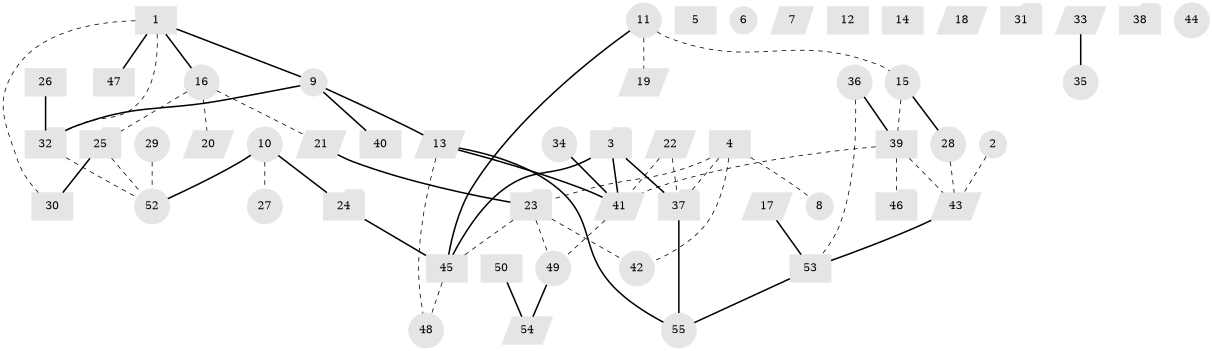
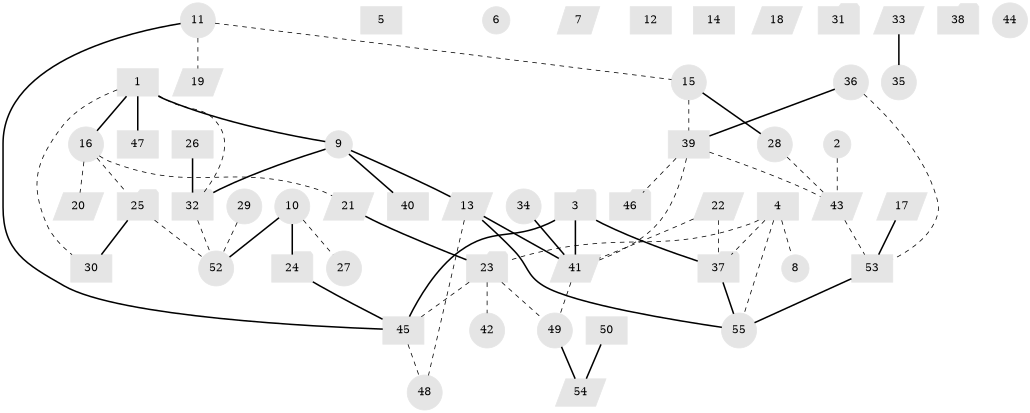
edge "4" -- "42": now "4" -- "55"
edge "43" -- "53": style bold -> dashed
